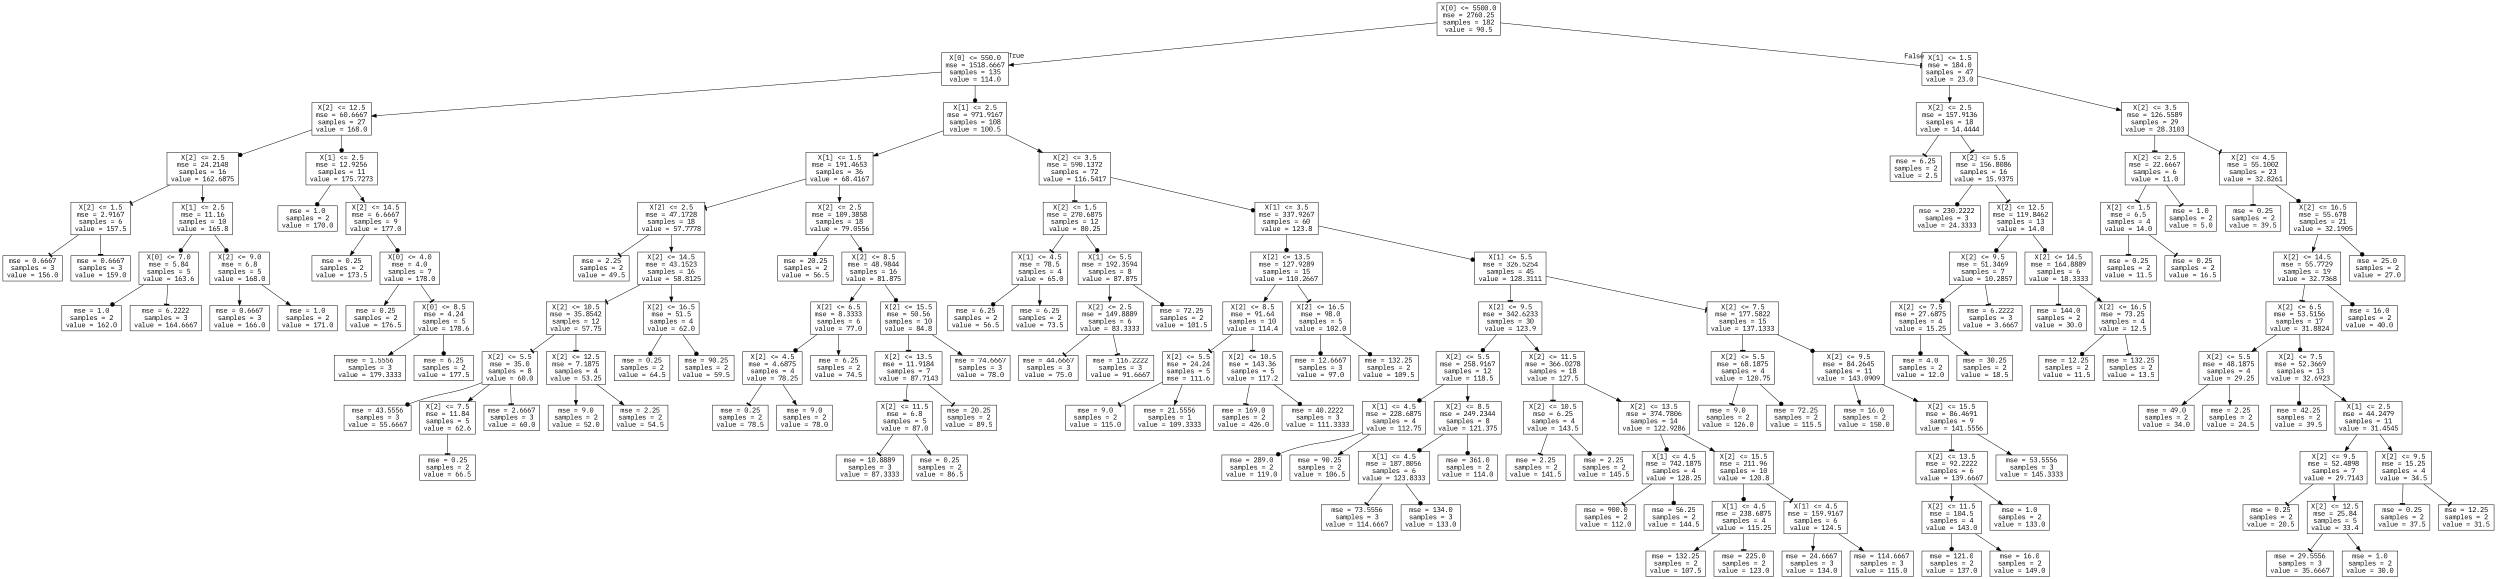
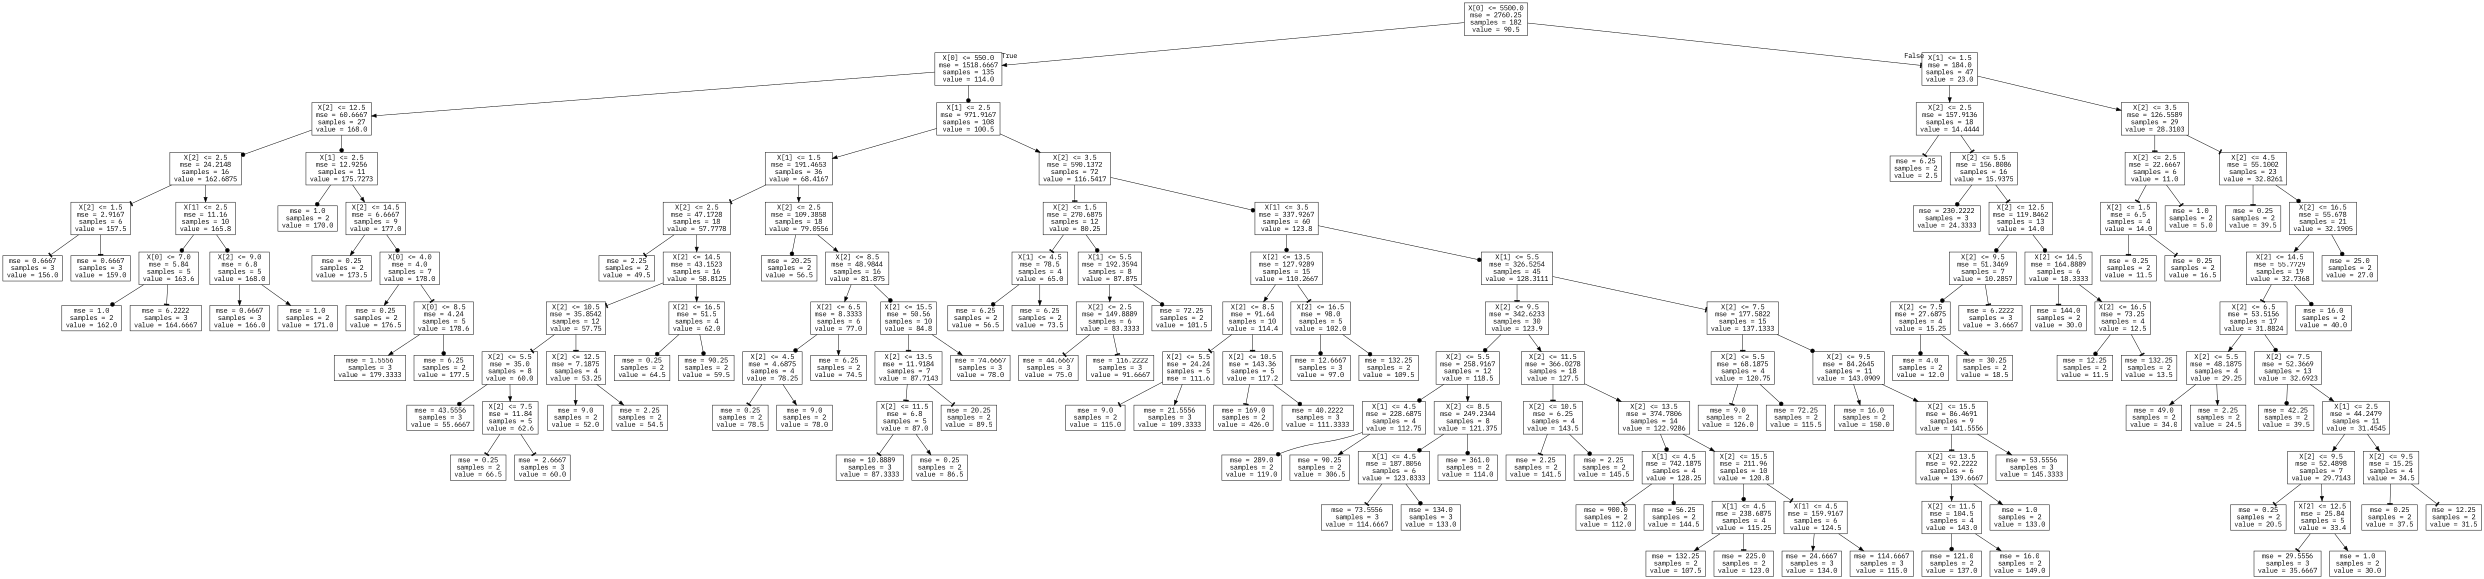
edge "X[2] <= 5.5 mse = 35.0 samples = 8 value = 60.0" -> "mse = 2.6667 samples = 3 value = 60.0": now "X[2] <= 7.5 mse = 11.84 samples = 5 value = 62.6" -> "mse = 2.6667 samples = 3 value = 60.0"
node "mse = 21.5556 samples = 1 value = 109.3333": label "mse = 21.5556 samples = 1 value = 109.3333" -> "mse = 21.5556 samples = 3 value = 109.3333"
node "mse = 90.25 samples = 2 value = 106.5": label "mse = 90.25 samples = 2 value = 106.5" -> "mse = 90.25 samples = 2 value = 306.5"
